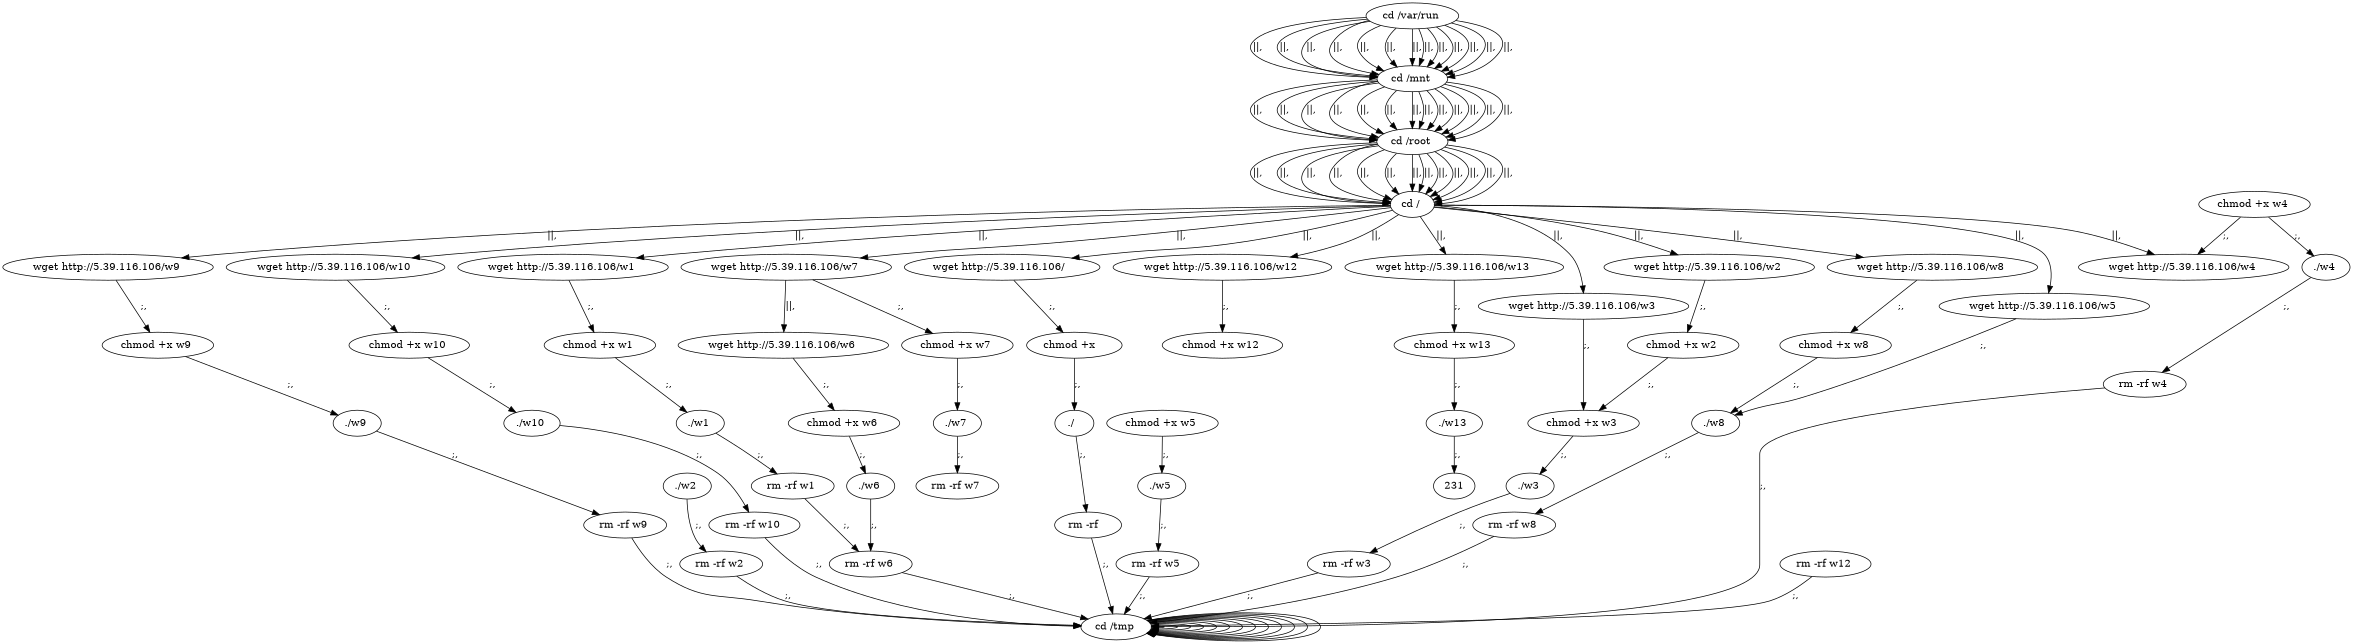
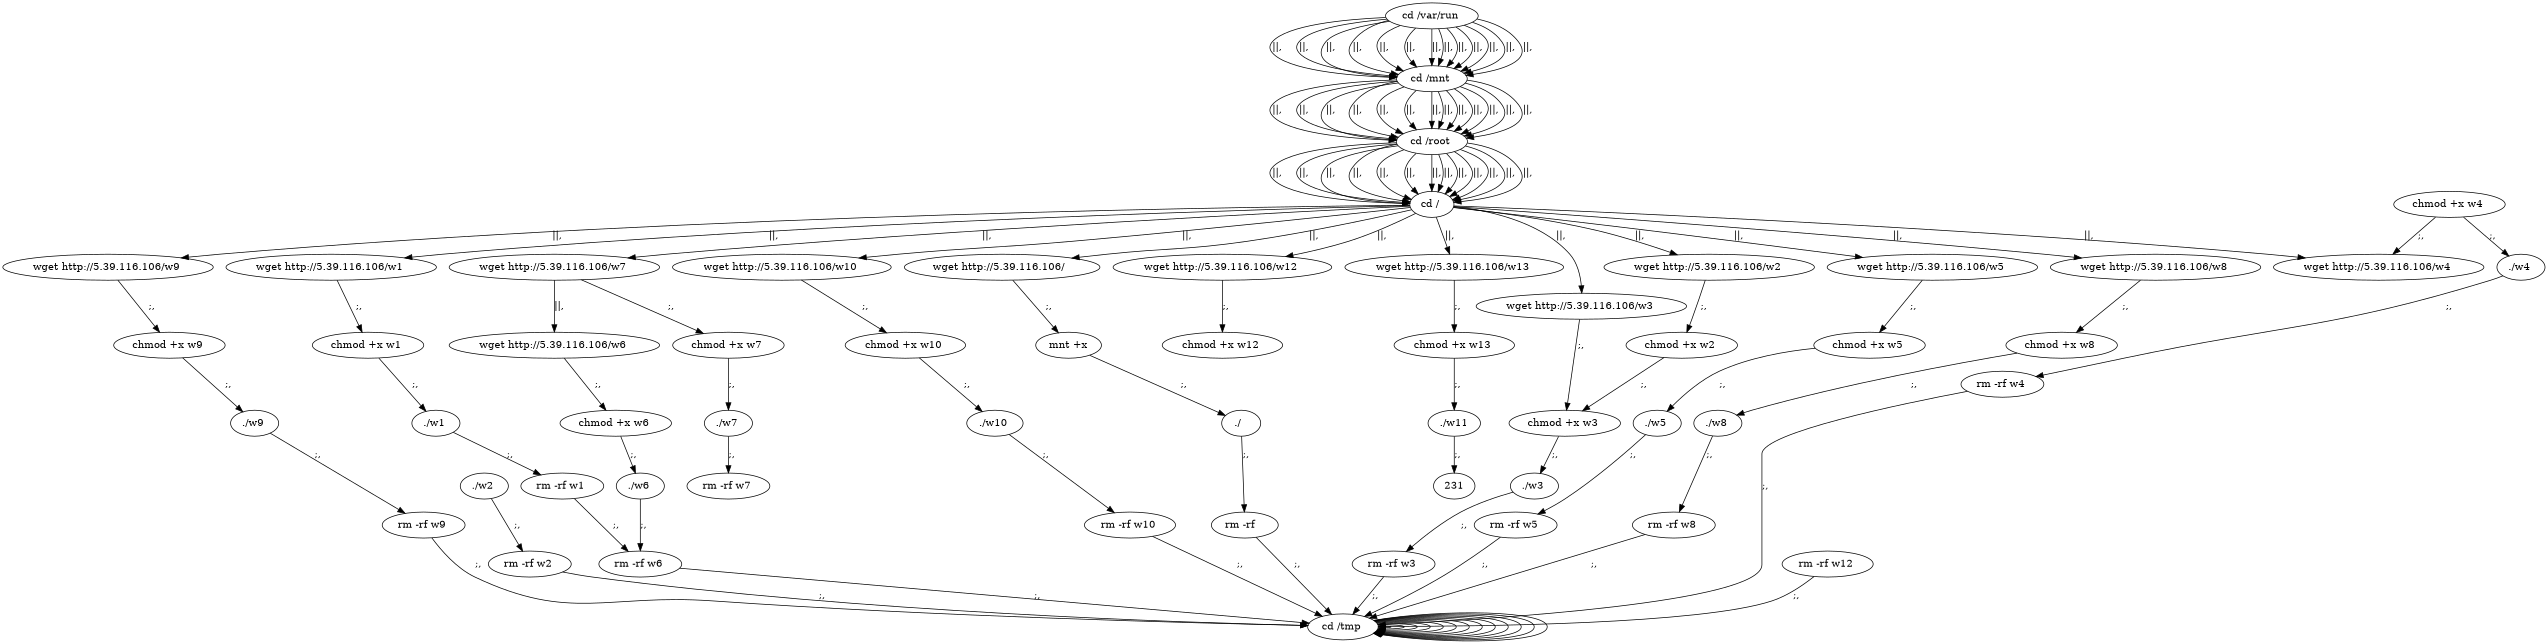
node "chmod +x": label "chmod +x" -> "mnt +x"
edge "wget http://5.39.116.106/w5" -> "./w8": now "wget http://5.39.116.106/w5" -> "chmod +x w5"
node "./w13": label "./w13" -> "./w11"
